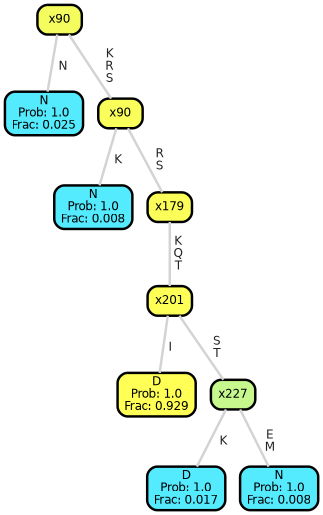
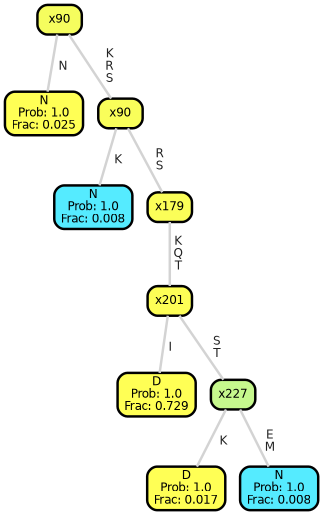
node "N Prob: 1.0 Frac: 0.025": fillcolor #55ebff -> #ffff55
node "D Prob: 1.0 Frac: 0.929": label "D Prob: 1.0 Frac: 0.929" -> "D Prob: 1.0 Frac: 0.729"
node "D Prob: 1.0 Frac: 0.017": fillcolor #55ebff -> #ffff55
